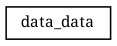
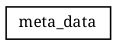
node "data_data": label "data_data" -> "meta_data"
